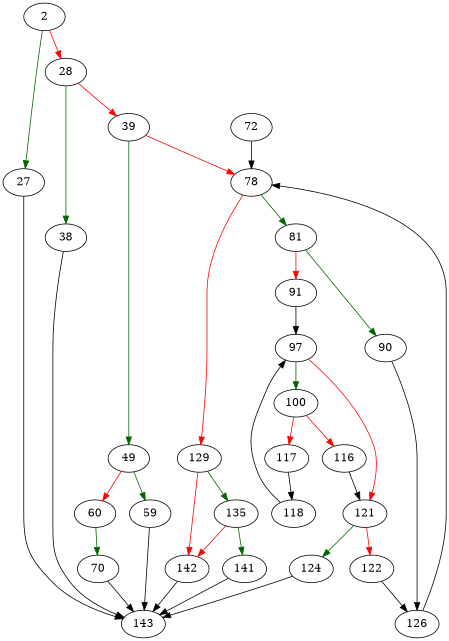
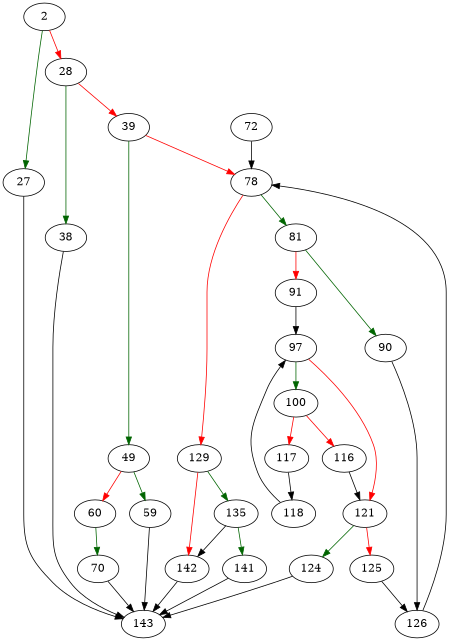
edge "135" -> "142": color red -> black
node "122": label "122" -> "125"
